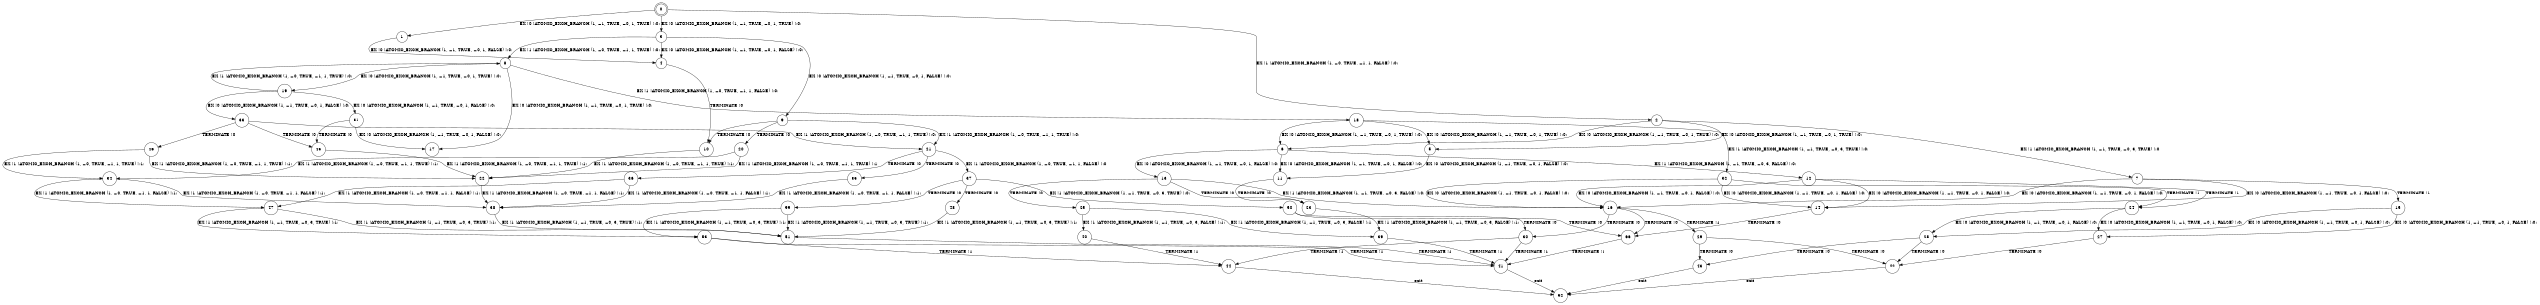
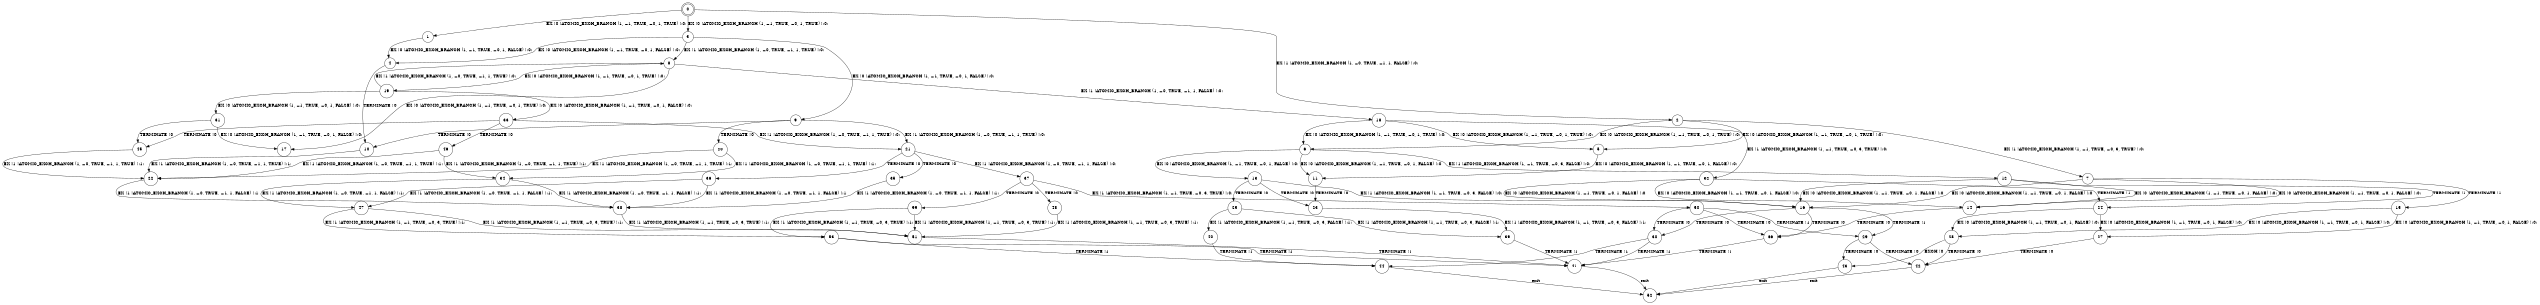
edge "50" -> "29": added, label "TERMINATE !1"
edge "28" -> "43": label "TERMINATE !0" -> "EXCH !0"
